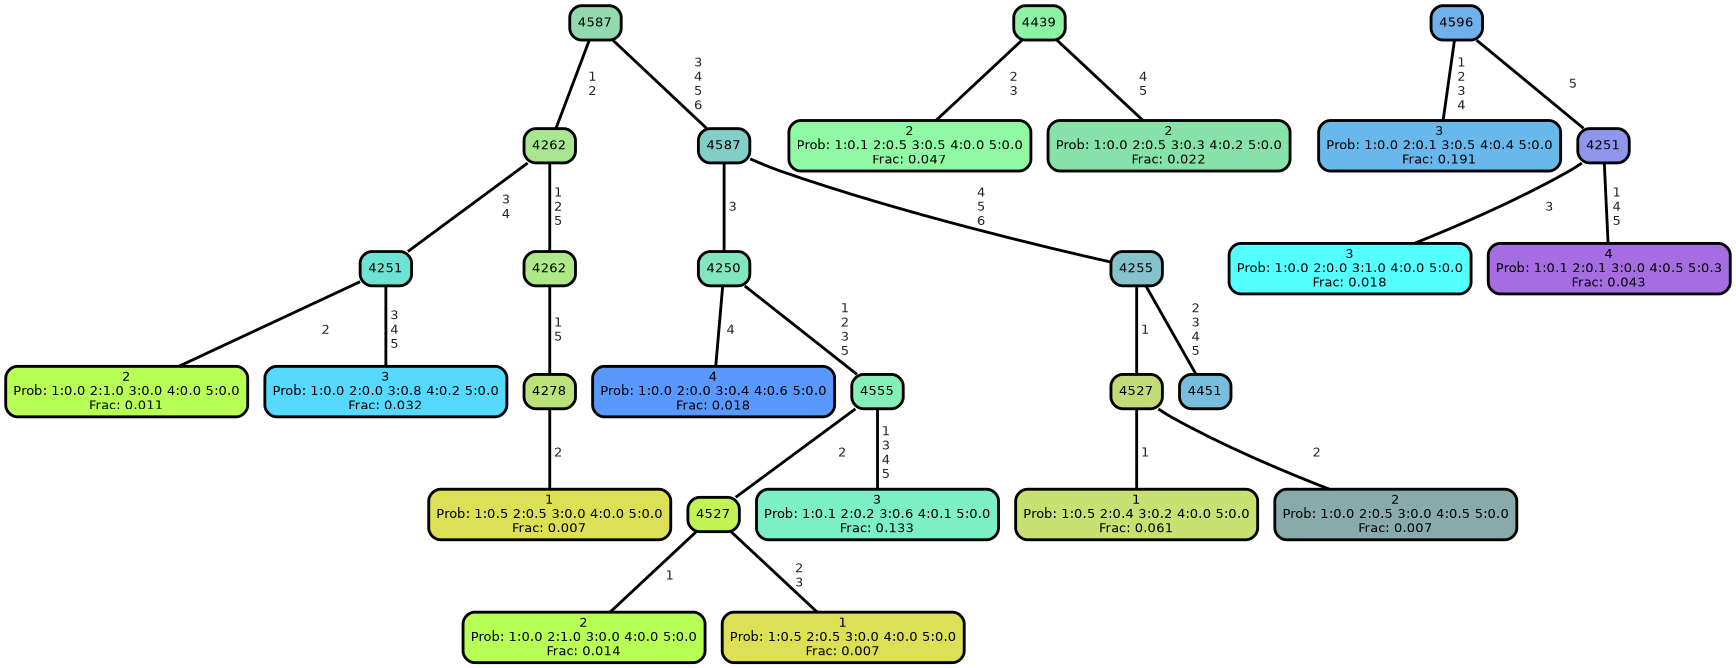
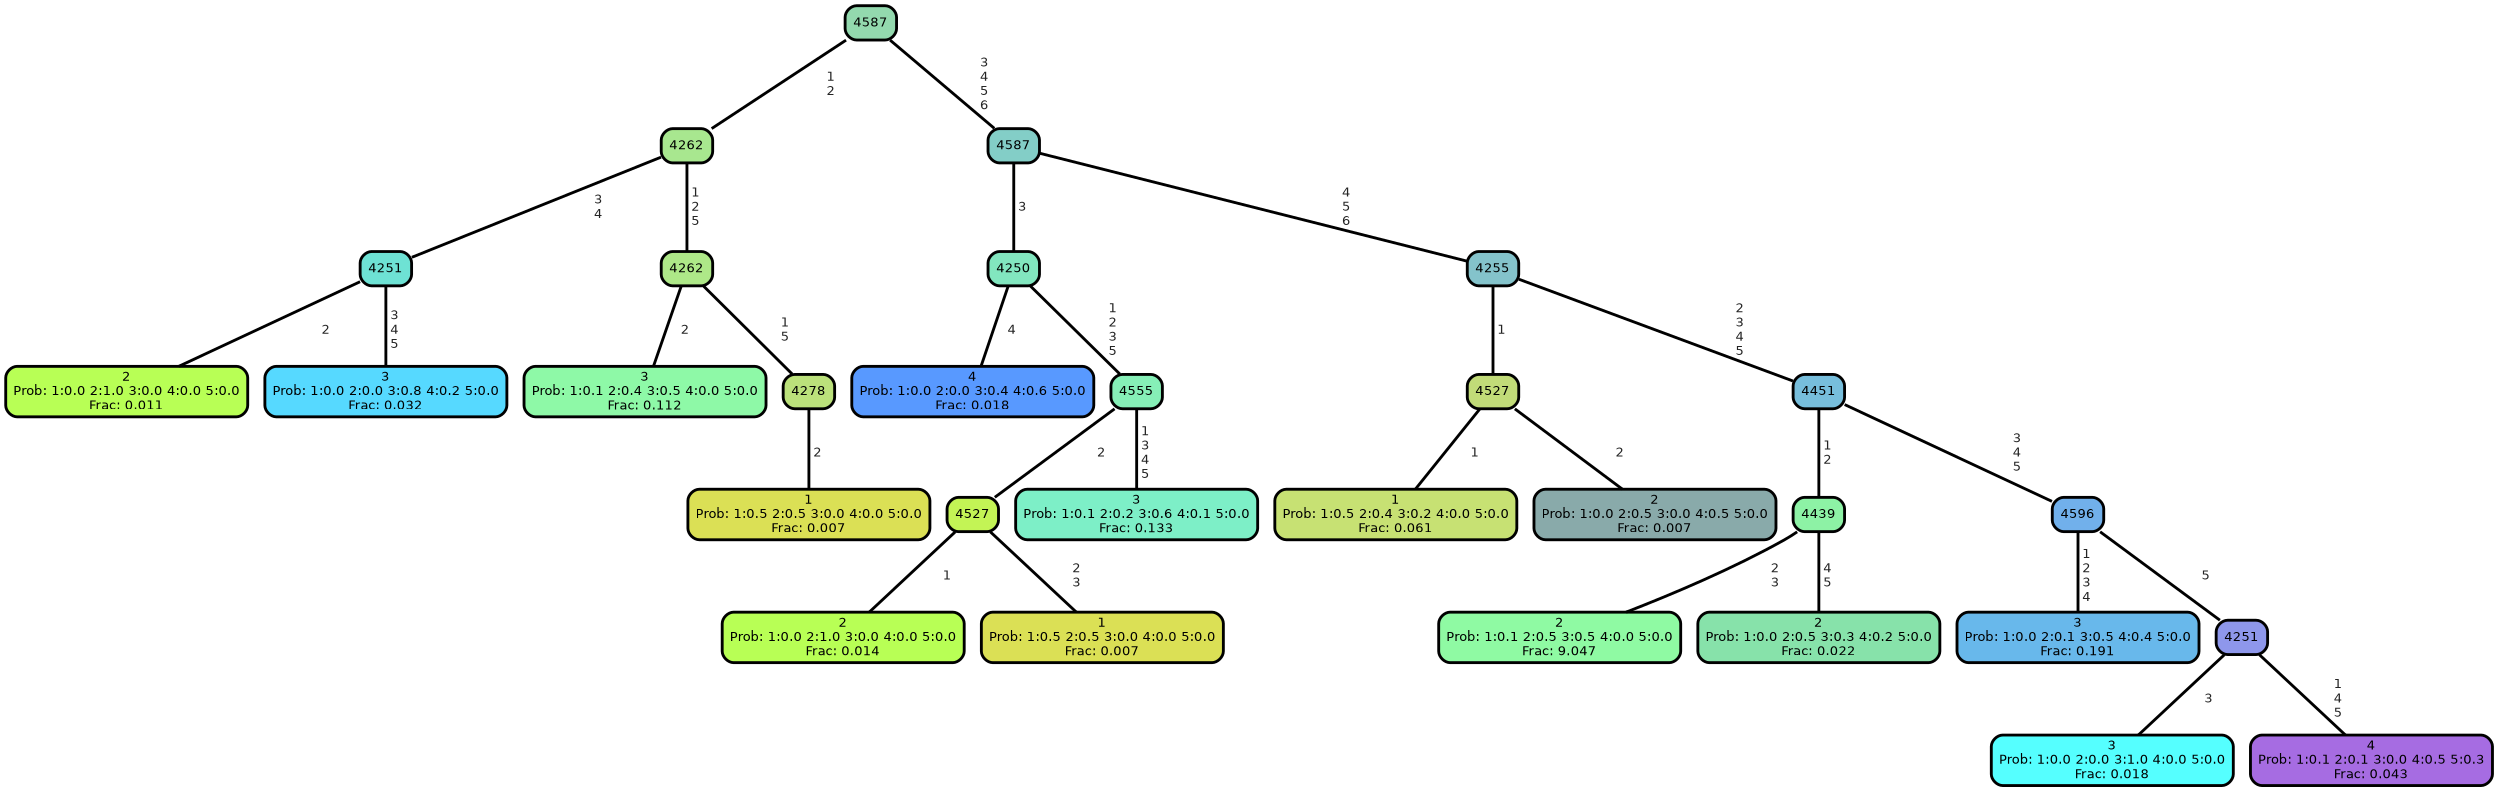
node "2 Prob: 1:0.1 2:0.5 3:0.5 4:0.0 5:0.0 Frac: 0.047": label "2 Prob: 1:0.1 2:0.5 3:0.5 4:0.0 5:0.0 Frac: 0.047" -> "2 Prob: 1:0.1 2:0.5 3:0.5 4:0.0 5:0.0 Frac: 9.047"
node "3 Prob: 1:0.1 2:0.4 3:0.5 4:0.0 5:0.0 Frac: 0.112": added
edge "4451" -- "4439": added, label "1 2"
edge "4451" -- "4596": added, label "3 4 5"
